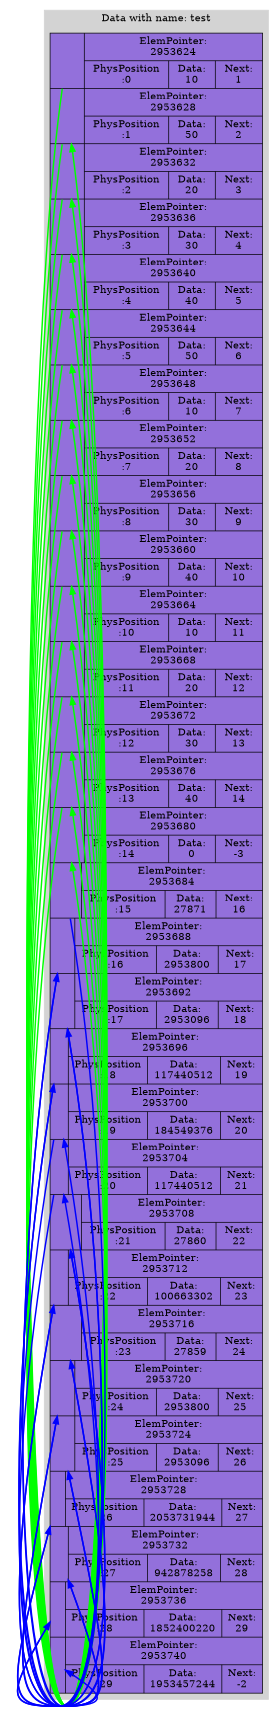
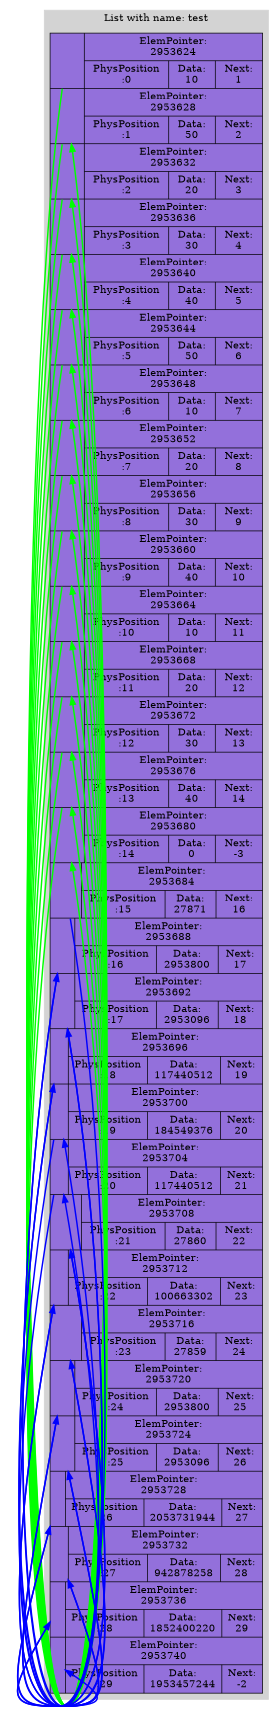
cluster "Data with name: test": label "Data with name: test" -> "List with name: test"
